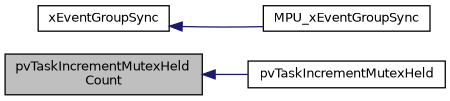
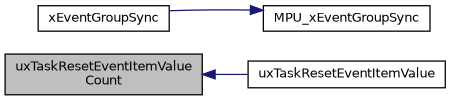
edge "MPU_xEventGroupSync" -> "xEventGroupSync": reversed
node "pvTaskIncrementMutexHeld Count": label "pvTaskIncrementMutexHeld Count" -> "uxTaskResetEventItemValue Count"
node "pvTaskIncrementMutexHeld": label "pvTaskIncrementMutexHeld" -> "uxTaskResetEventItemValue"
